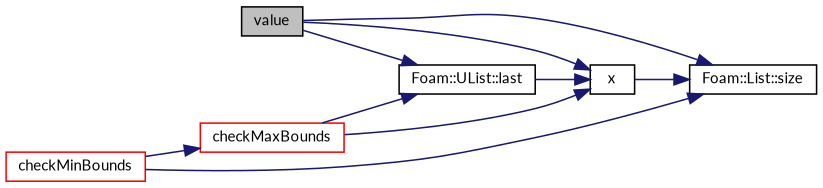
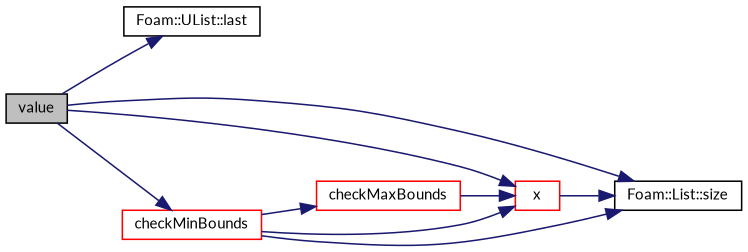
edge "Foam::UList::last" -> "x": now "checkMinBounds" -> "x"
node "x": color black -> red
edge "checkMaxBounds" -> "Foam::UList::last": removed
edge "value" -> "checkMinBounds": added
